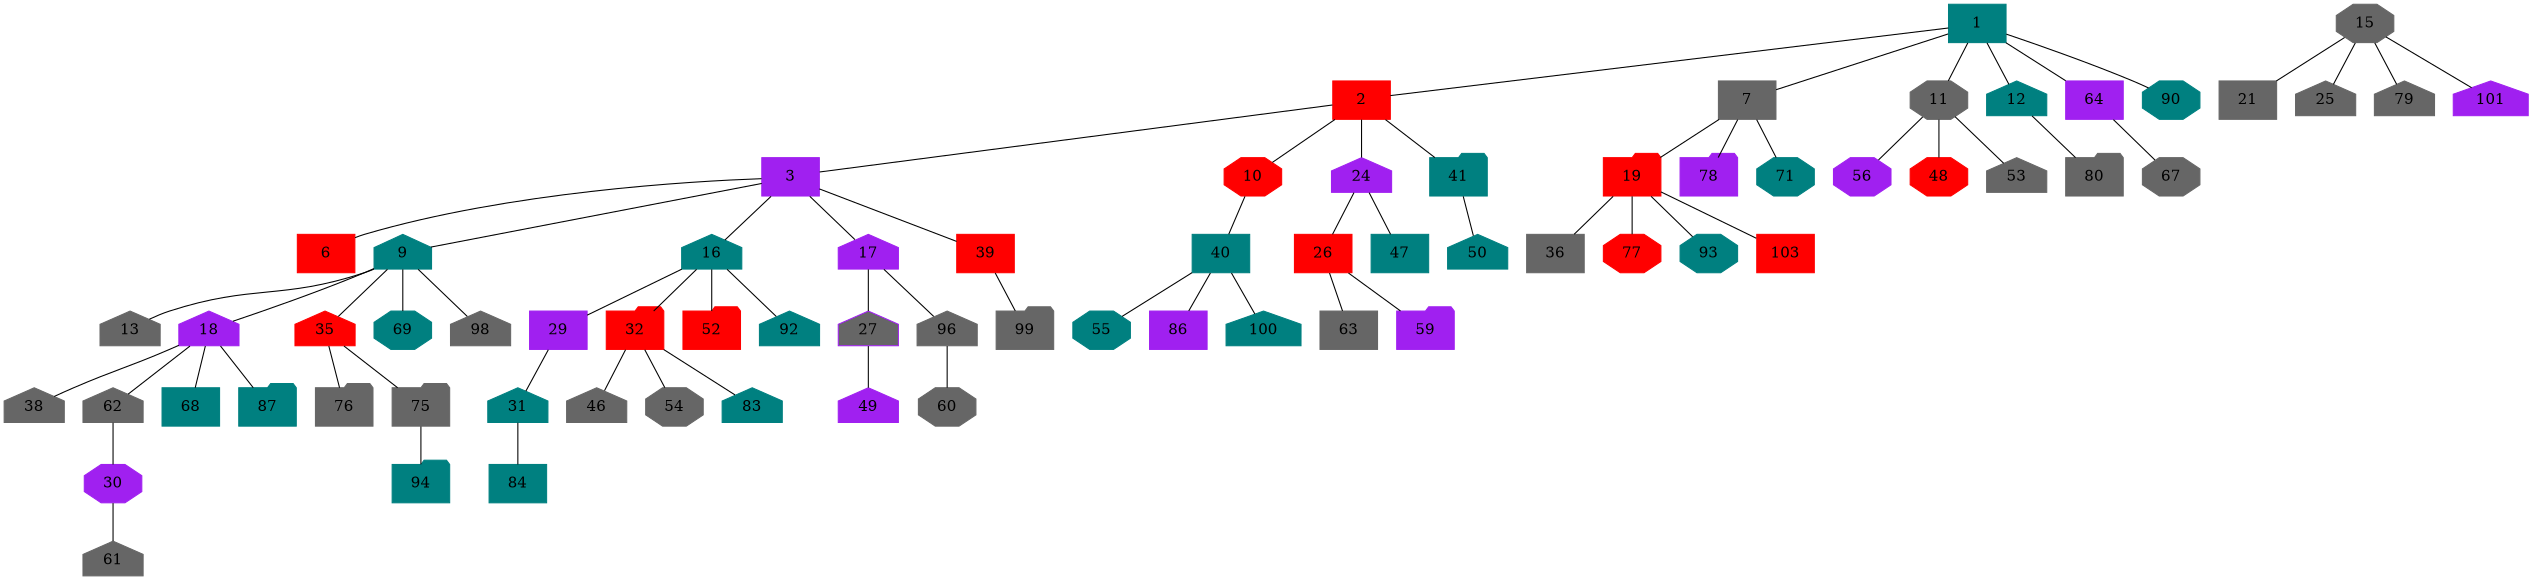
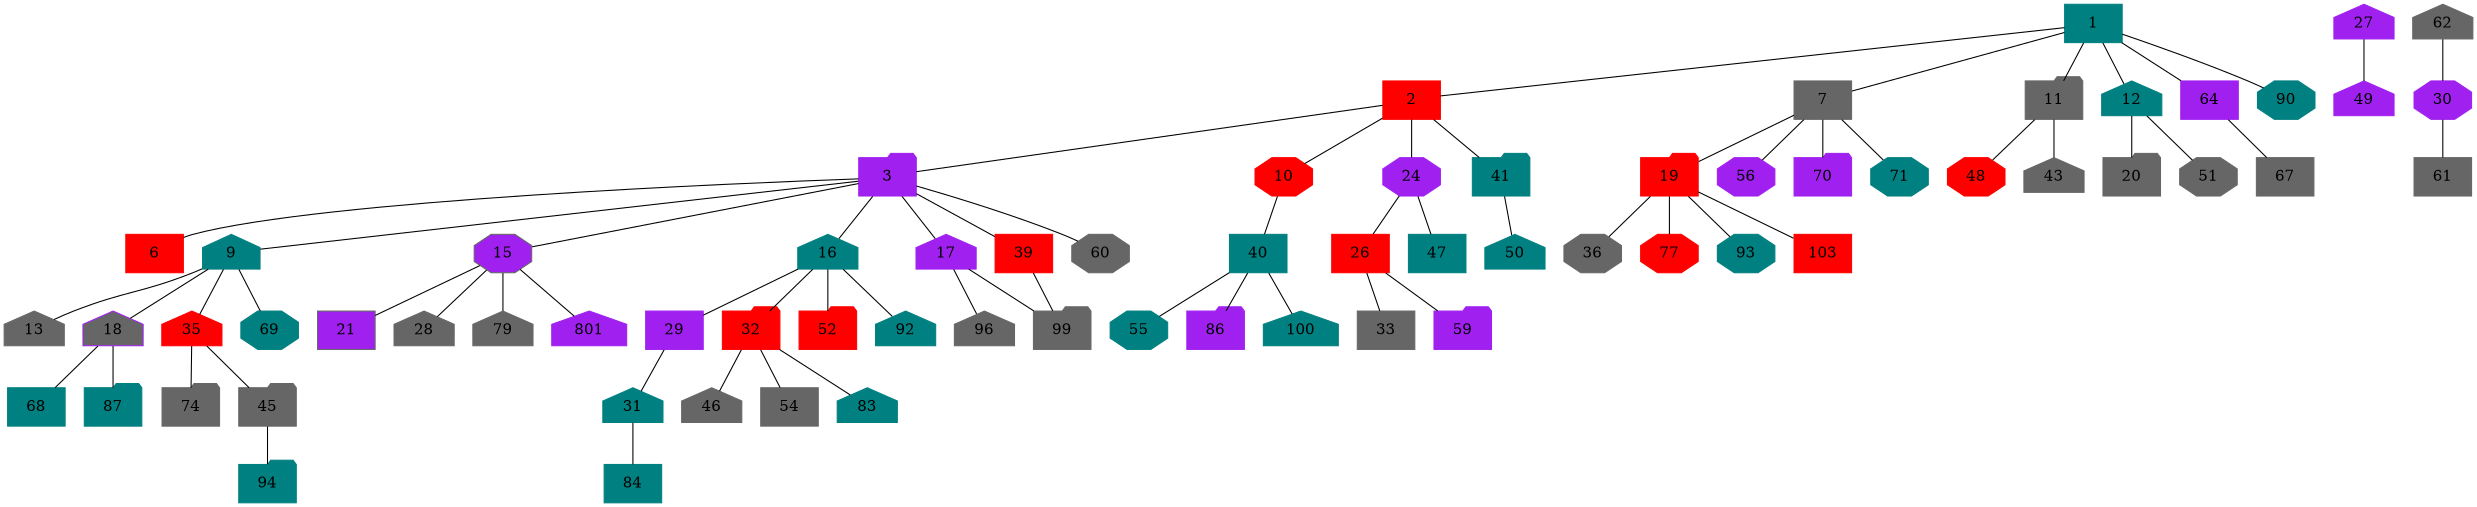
node "15": fillcolor gray40 -> purple
node "11": shape octagon -> folder
node "21": fillcolor gray40 -> purple
node "25": label "25" -> "28"
node "101": label "101" -> "801"
edge "11" -- "56": now "7" -- "56"
node "3": shape box -> folder
node "24": shape house -> octagon
node "78": label "78" -> "70"
node "53": label "53" -> "43"
node "80": label "80" -> "20"
node "67": shape octagon -> box
node "51": added
edge "3" -- "15": added
node "36": shape box -> octagon
edge "17" -- "27": now "17" -- "99"
node "18": fillcolor purple -> gray40
node "98": removed
node "27": fillcolor gray40 -> purple
node "86": shape box -> folder
node "63": label "63" -> "33"
edge "96" -- "60": now "3" -- "60"
edge "18" -- "62": removed
node "38": removed
node "76": label "76" -> "74"
node "75": label "75" -> "45"
node "54": shape octagon -> box
node "61": shape house -> box
